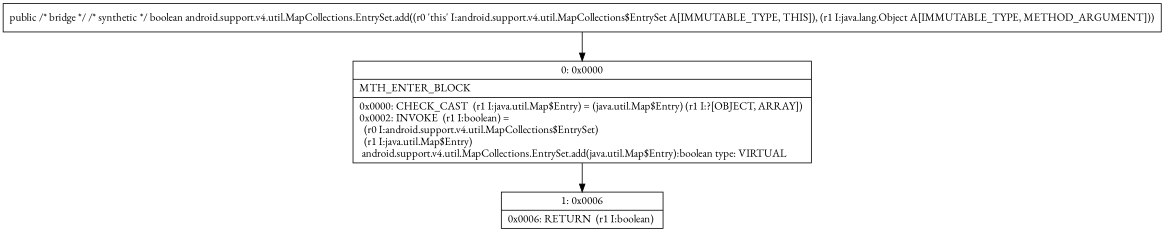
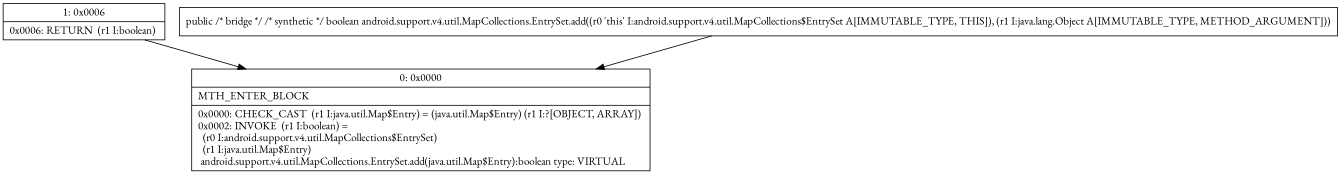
edge "0: 0x0000" -> "1: 0x0006": reversed
